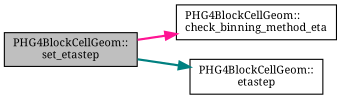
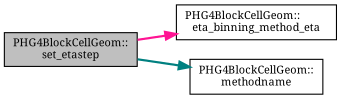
node "PHG4BlockCellGeom:: check_binning_method_eta": label "PHG4BlockCellGeom:: check_binning_method_eta" -> "PHG4BlockCellGeom:: eta_binning_method_eta"
node "PHG4BlockCellGeom:: etastep": label "PHG4BlockCellGeom:: etastep" -> "PHG4BlockCellGeom:: methodname"
